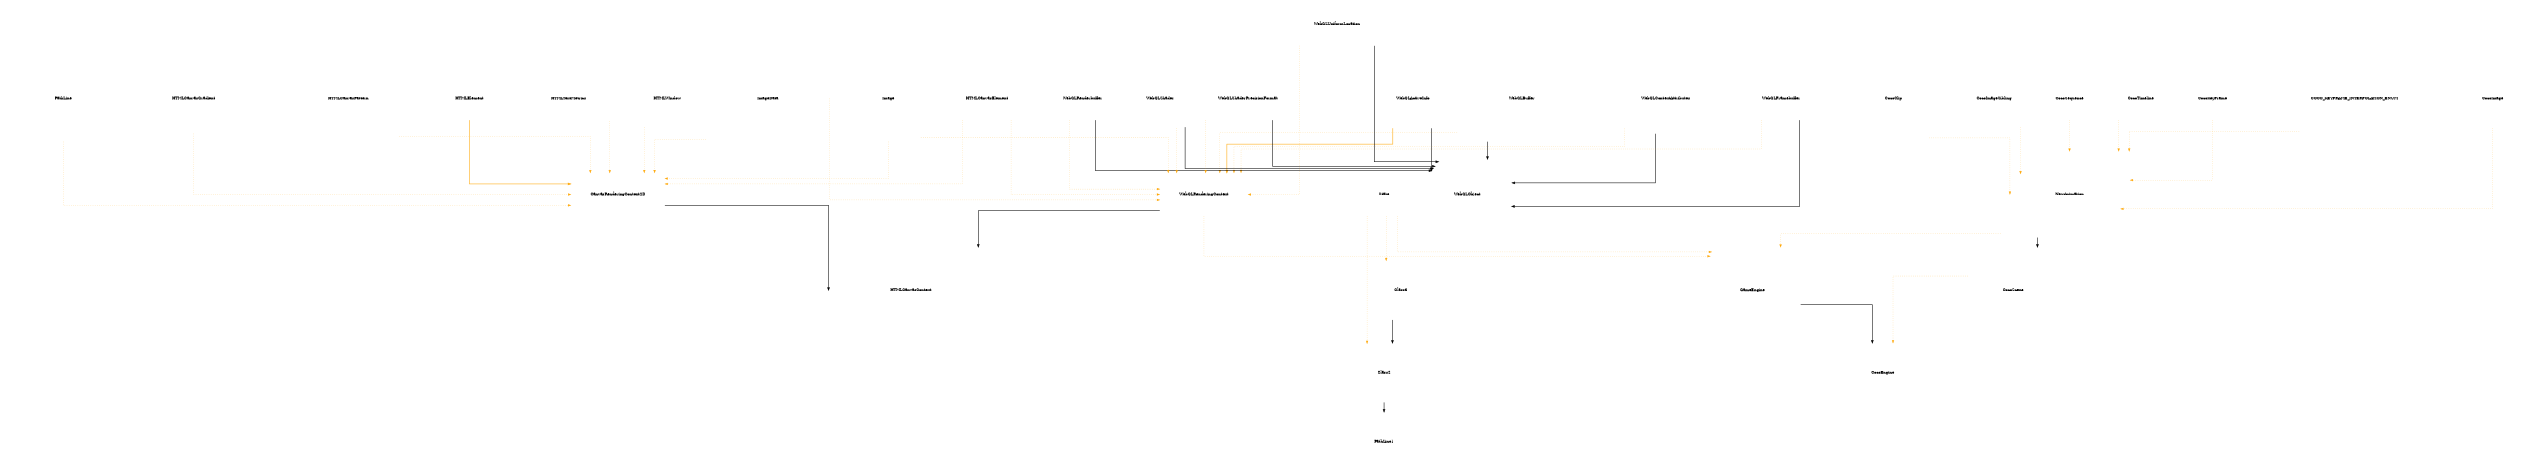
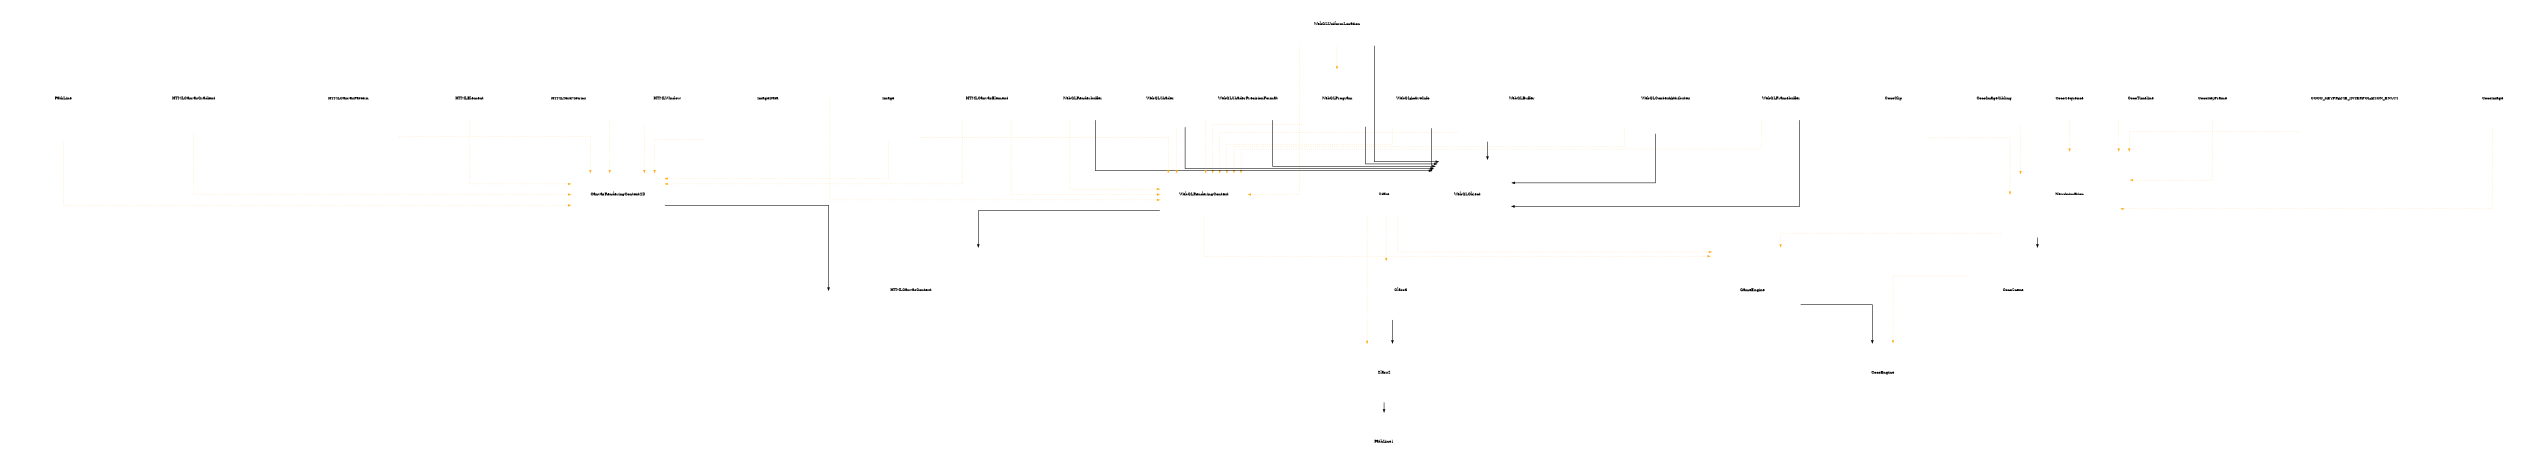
node "WebGLProgram": added
edge "WebGLActiveInfo" -> "WebGLRenderingContext": style bold -> dotted
edge "HTMLElement" -> "CanvasRenderingContext2D": style bold -> dotted
